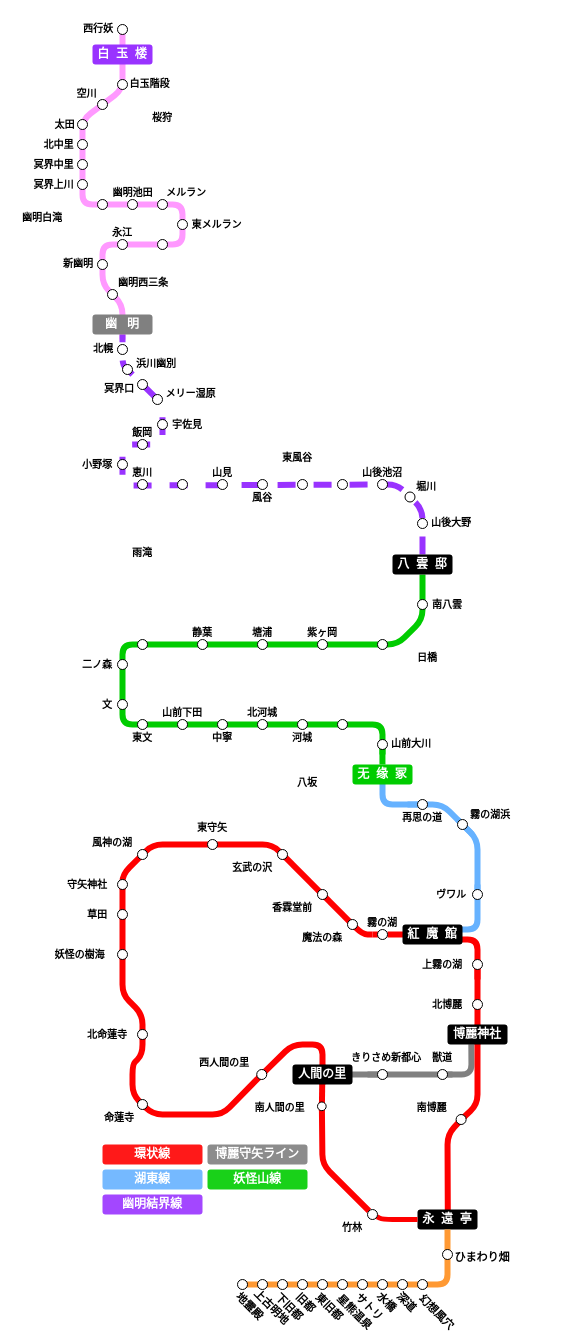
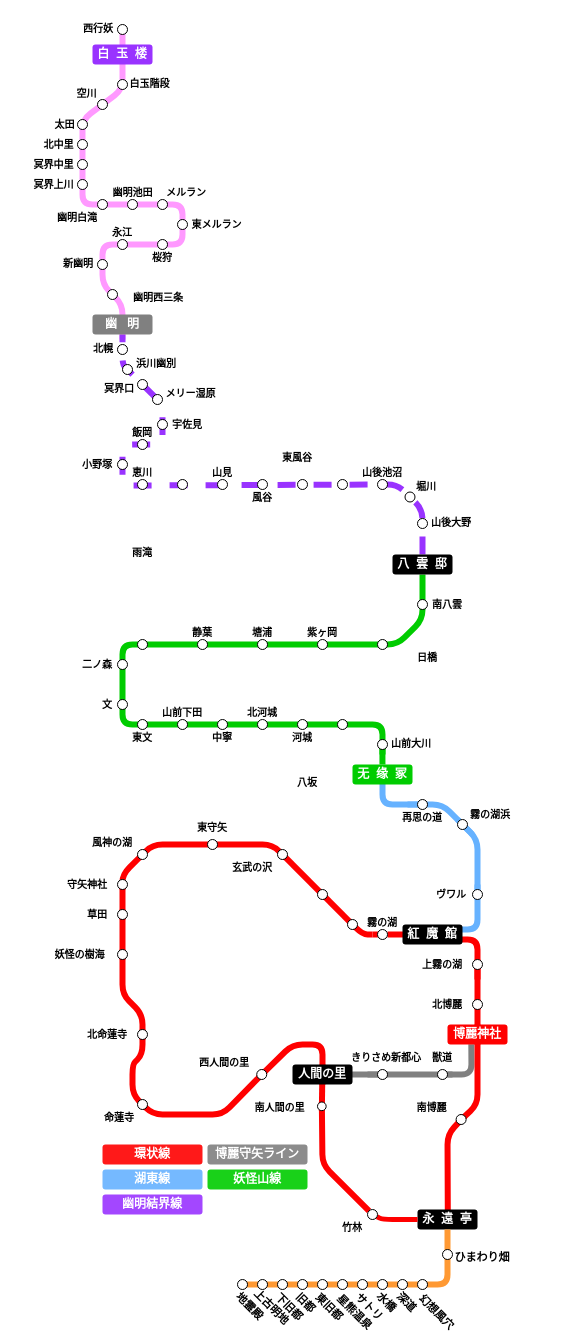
node "桜狩": moved (163, 117) -> (163, 257)
node "幽明白滝": moved (43, 217) -> (78, 217)
node "幽明西三条": moved (144, 282) -> (159, 297)
node "香霖堂前": removed
node "魔法の森": removed
node "博麗神社": fillcolor #000000 -> #ff0000
